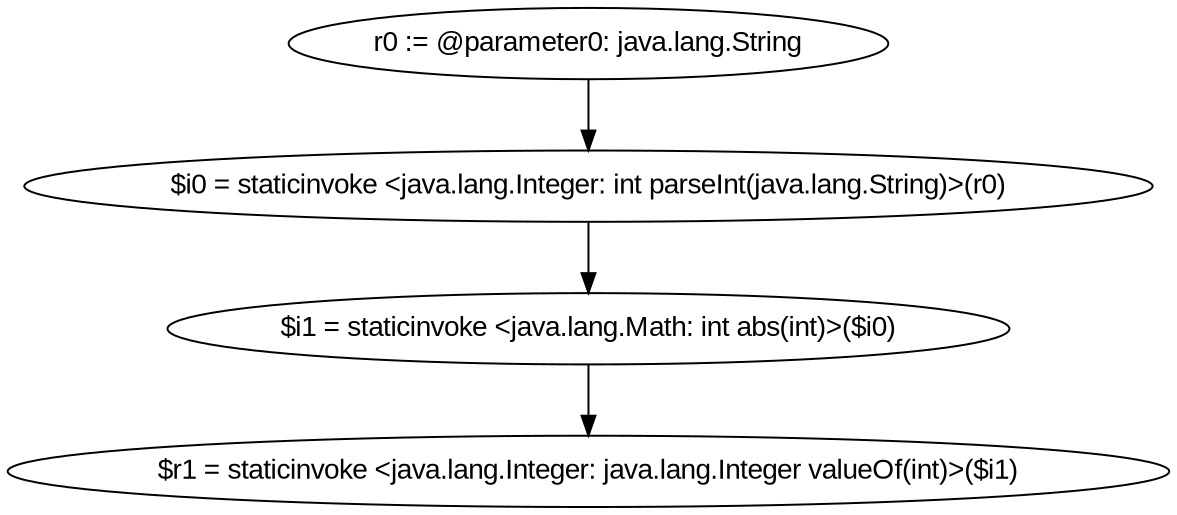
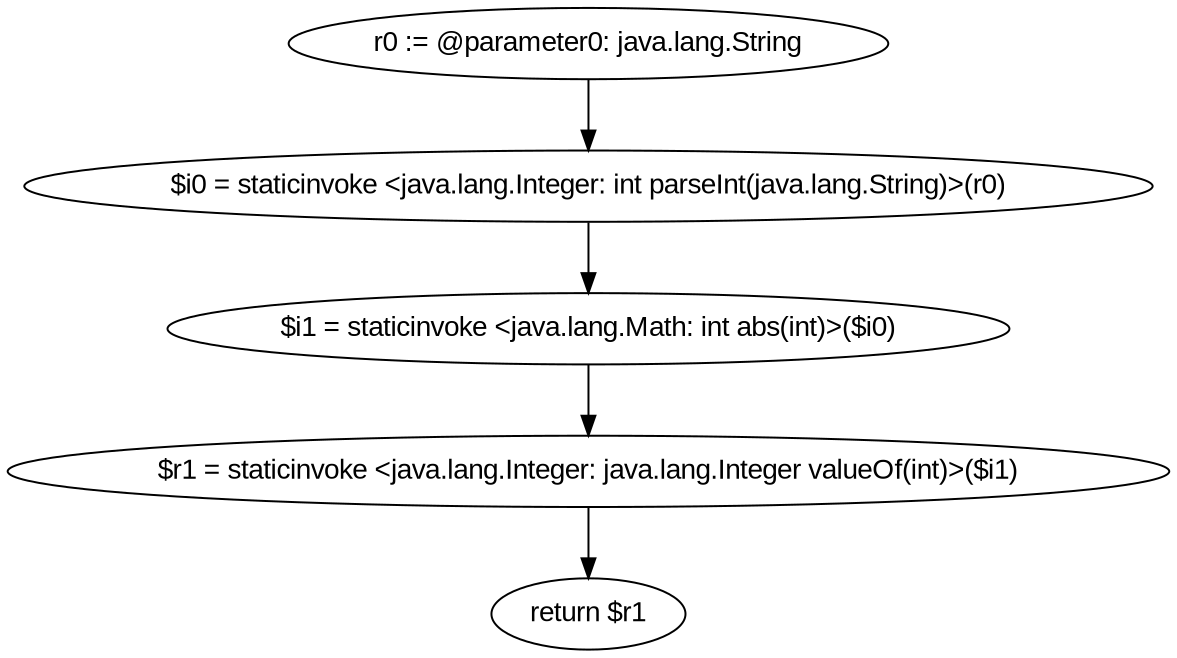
node "return $r1": added
